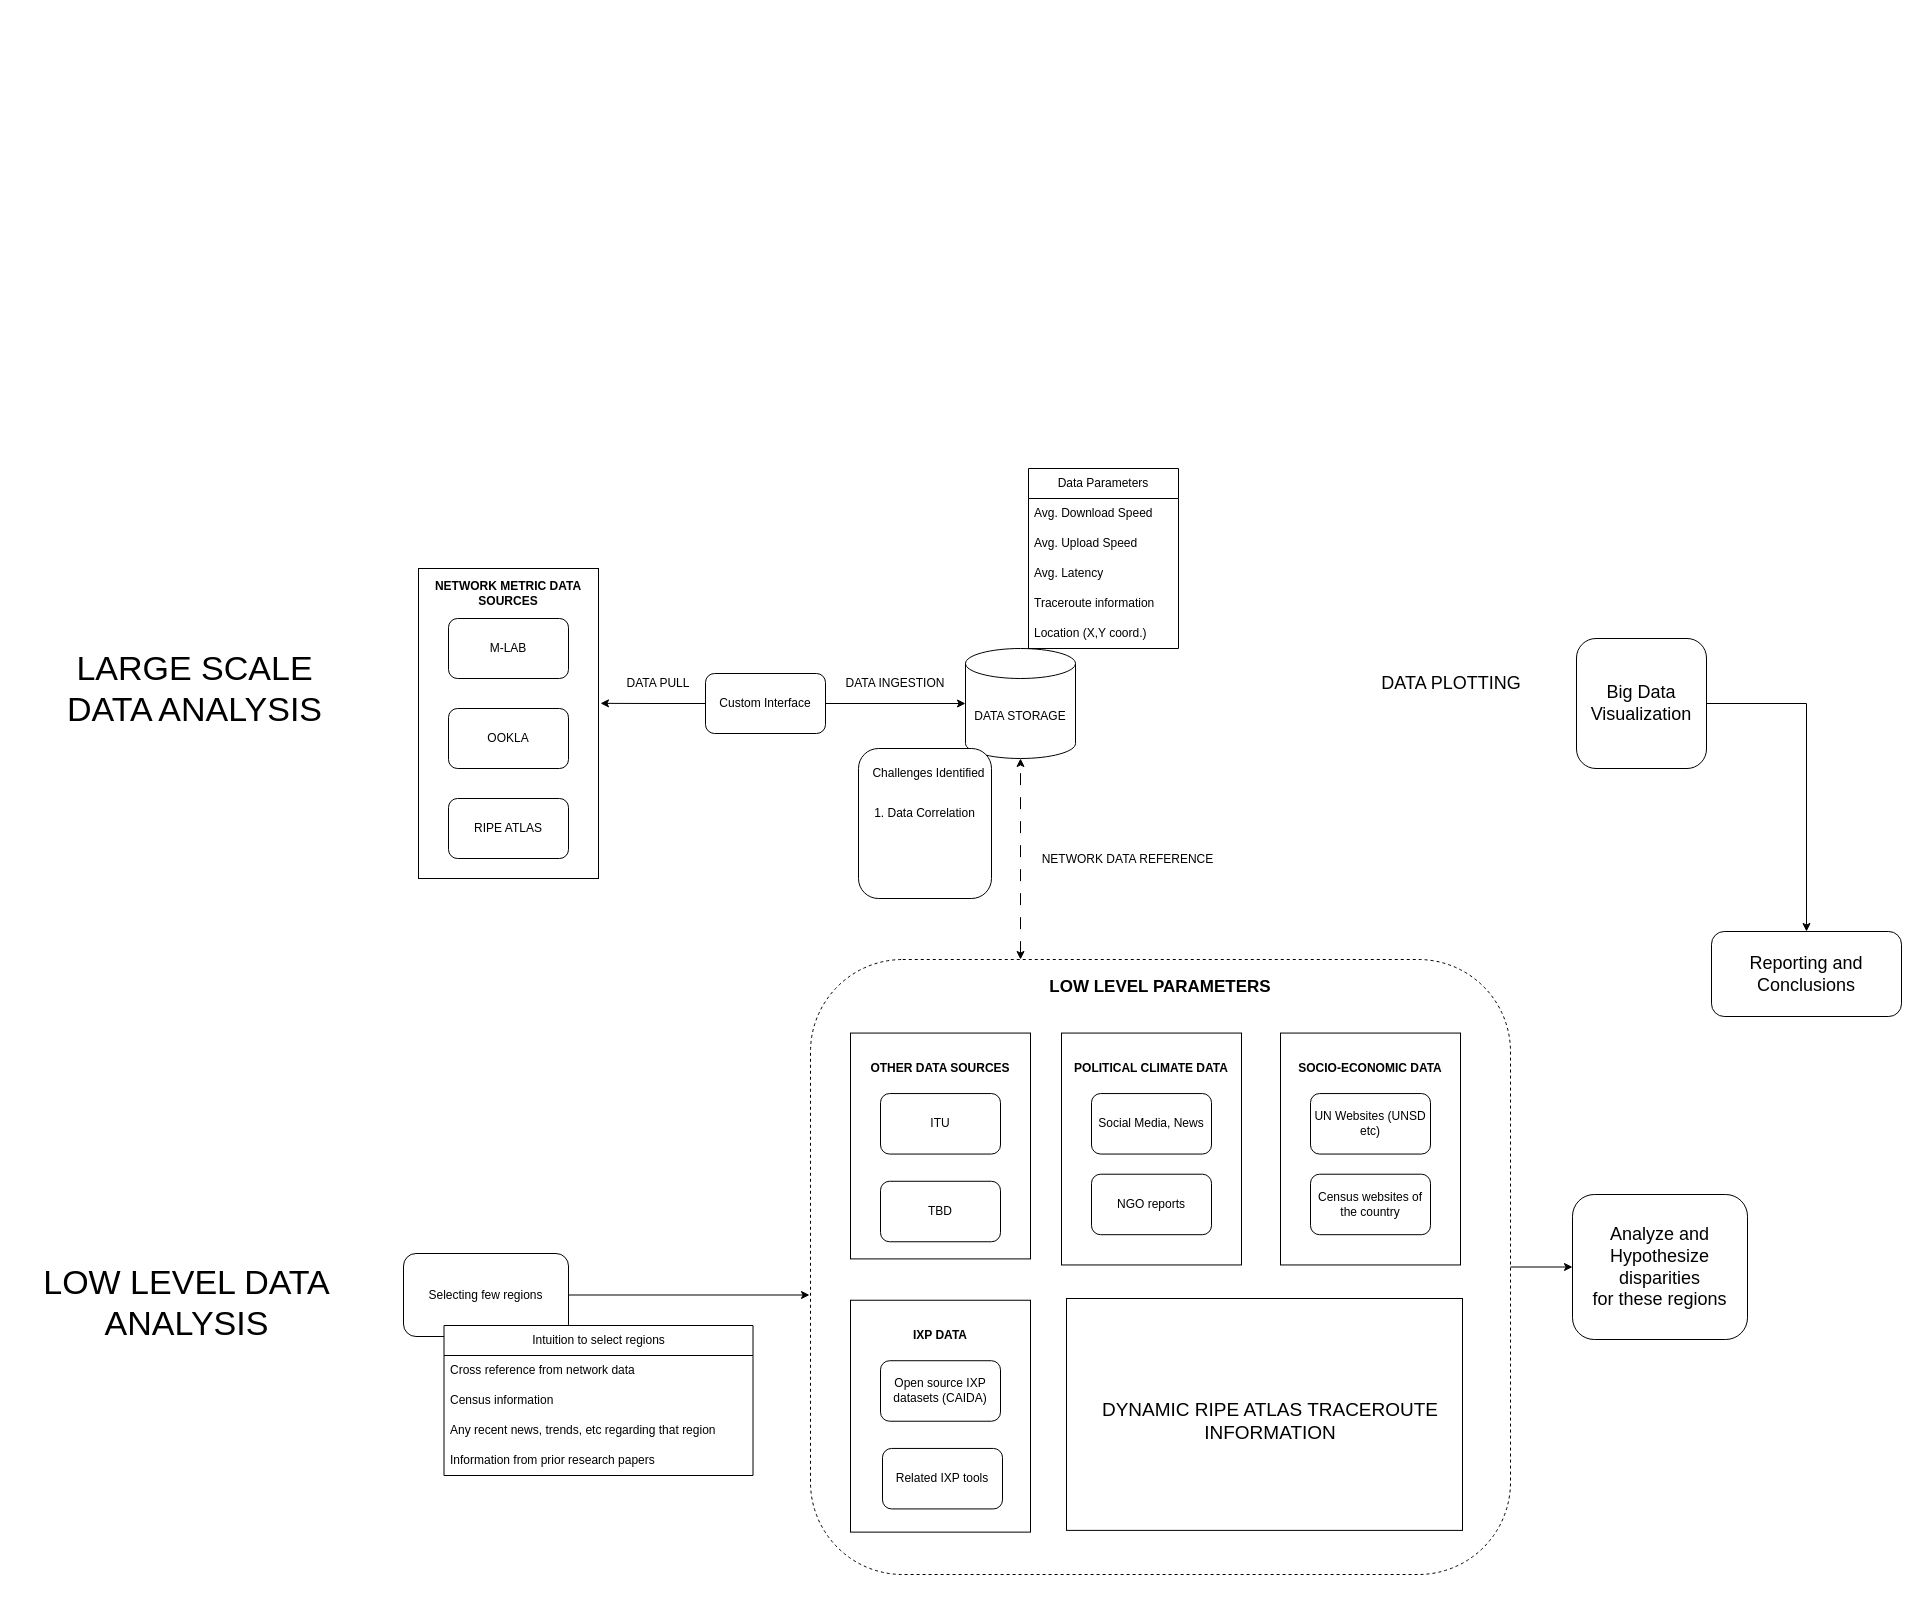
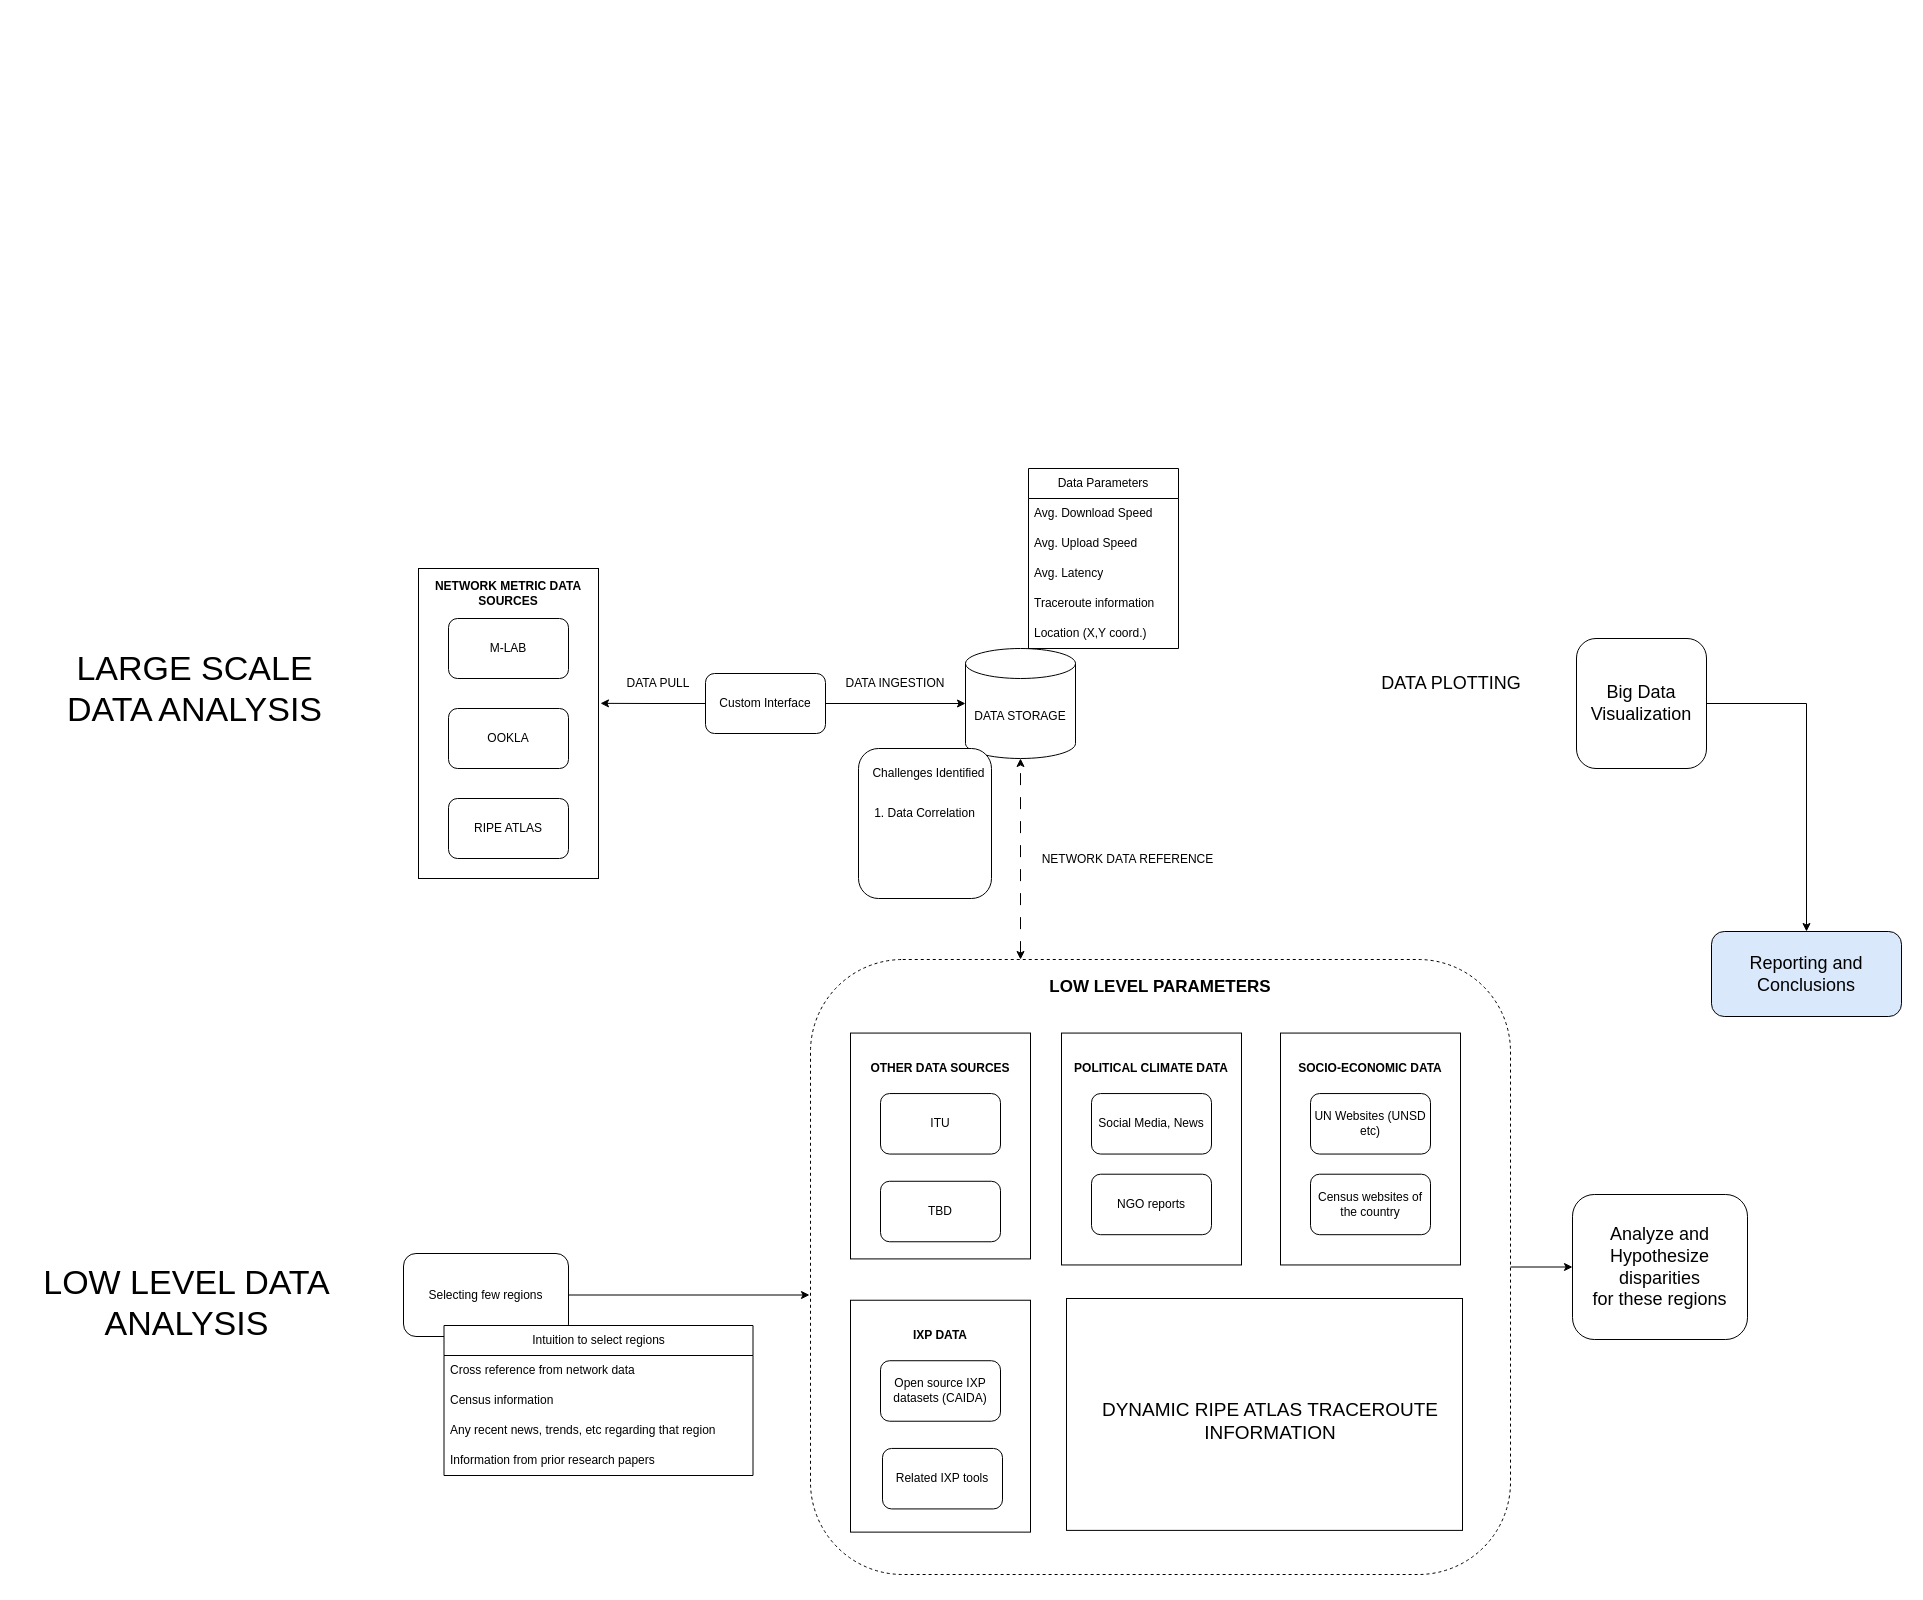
node "Reporting and Conclusions": fillcolor #ffffff -> #dae8fc
